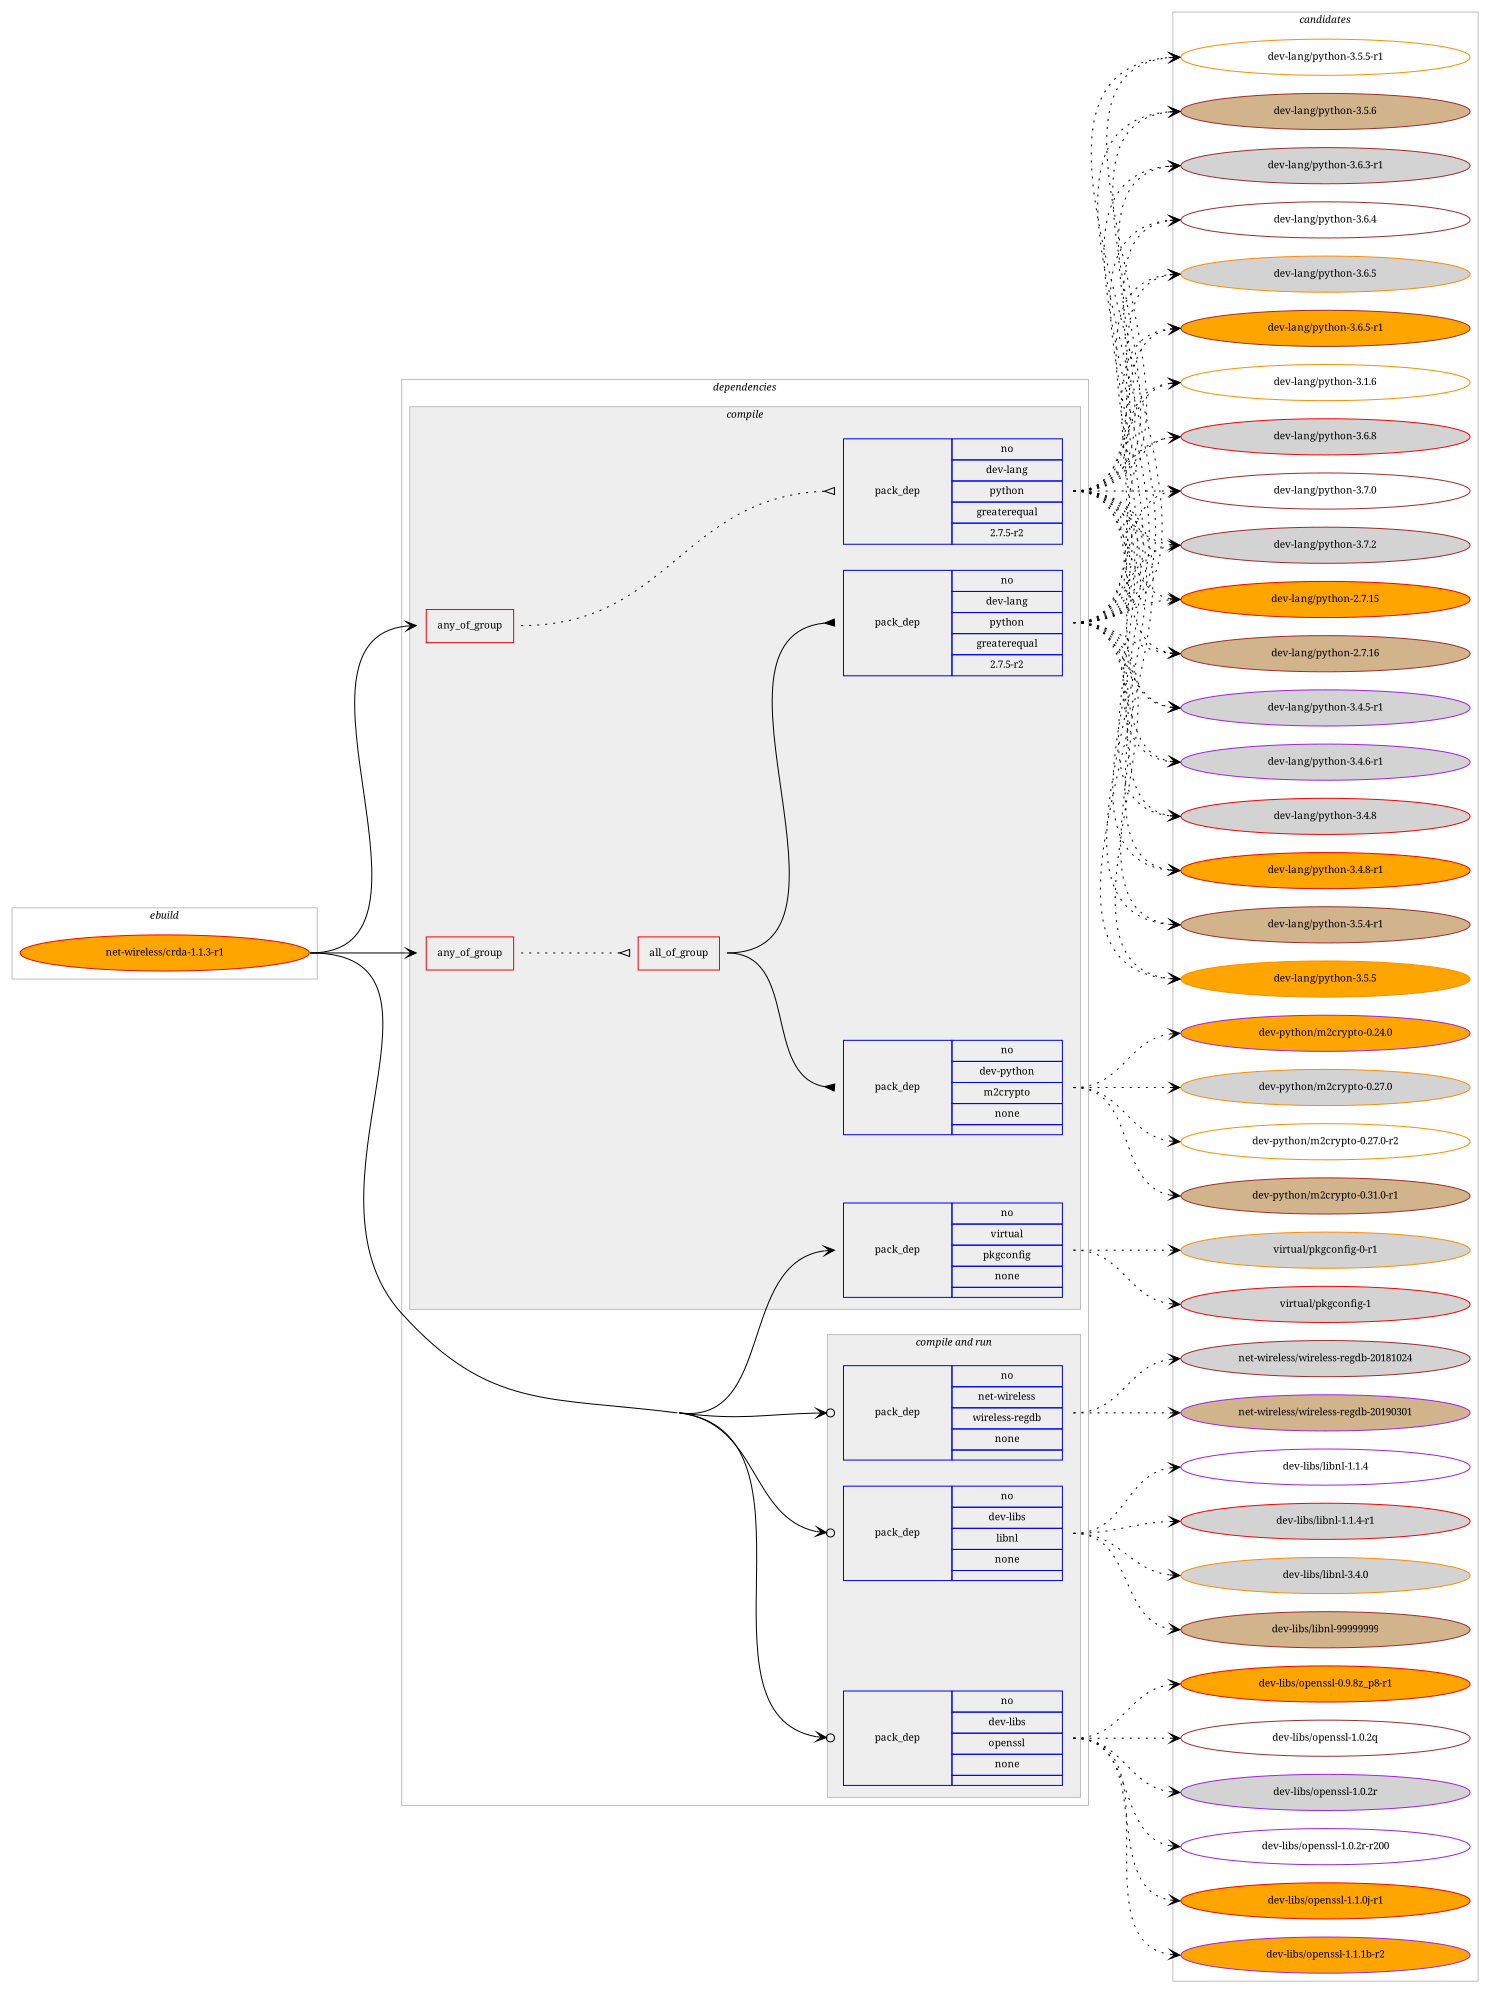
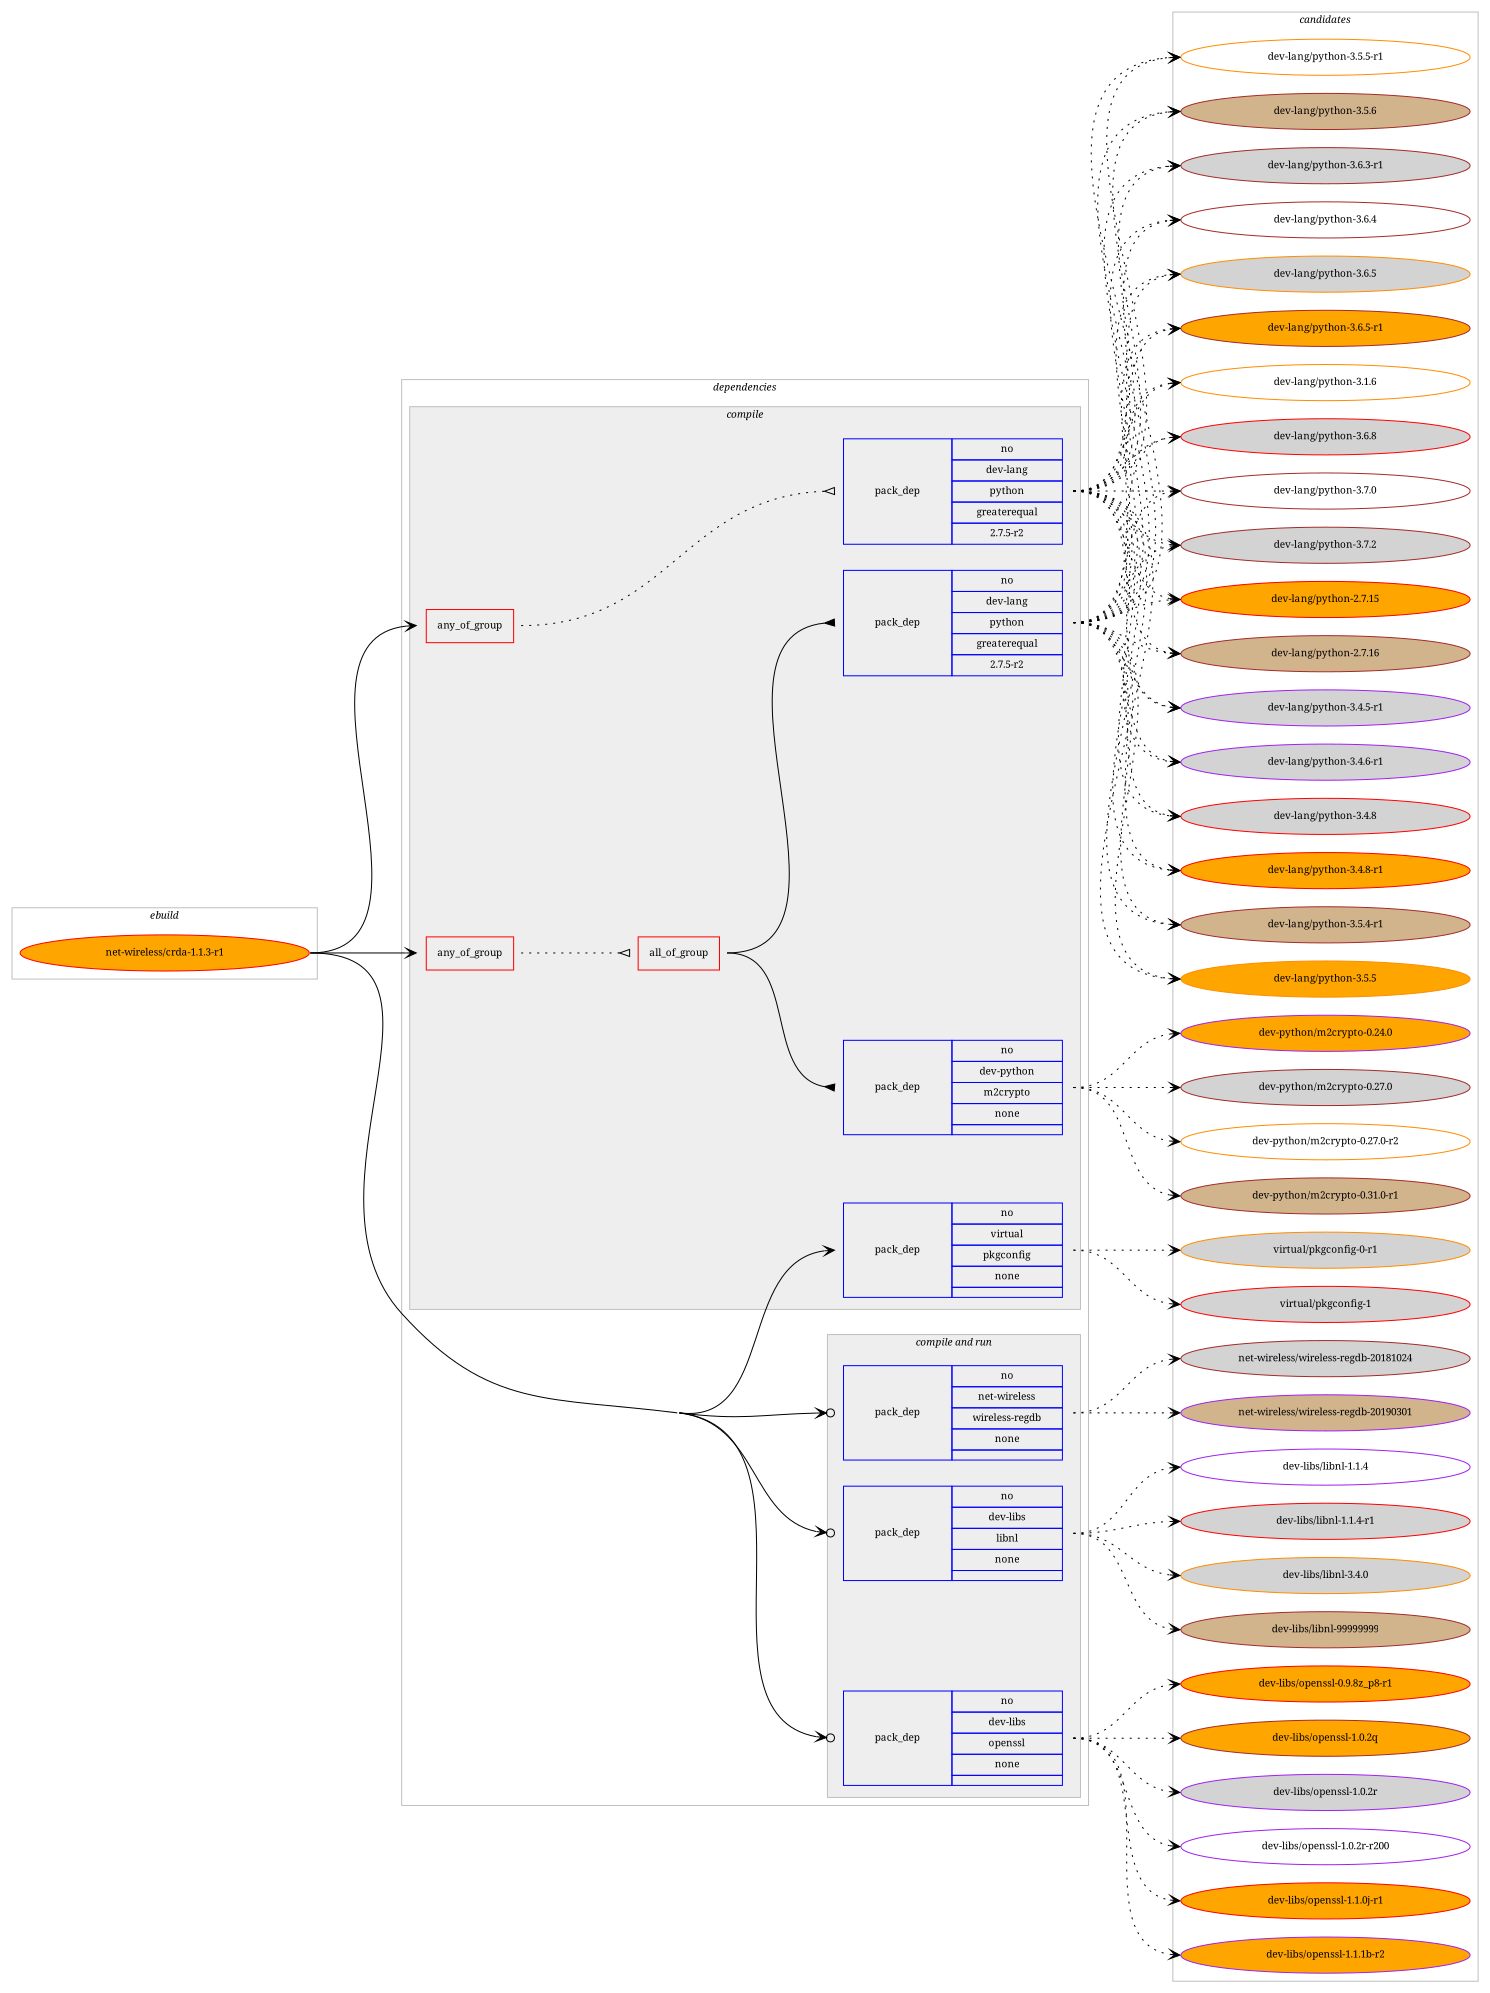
node "dev-python/m2crypto-0.27.0": color darkorange -> brown
node "dev-libs/openssl-1.0.2q": fillcolor white -> orange
